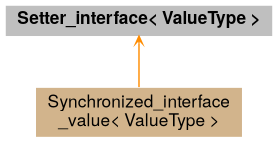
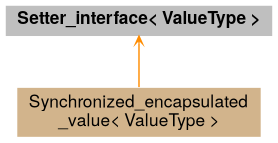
node "Synchronized_interface _value< ValueType >": label "Synchronized_interface _value< ValueType >" -> "Synchronized_encapsulated _value< ValueType >"
